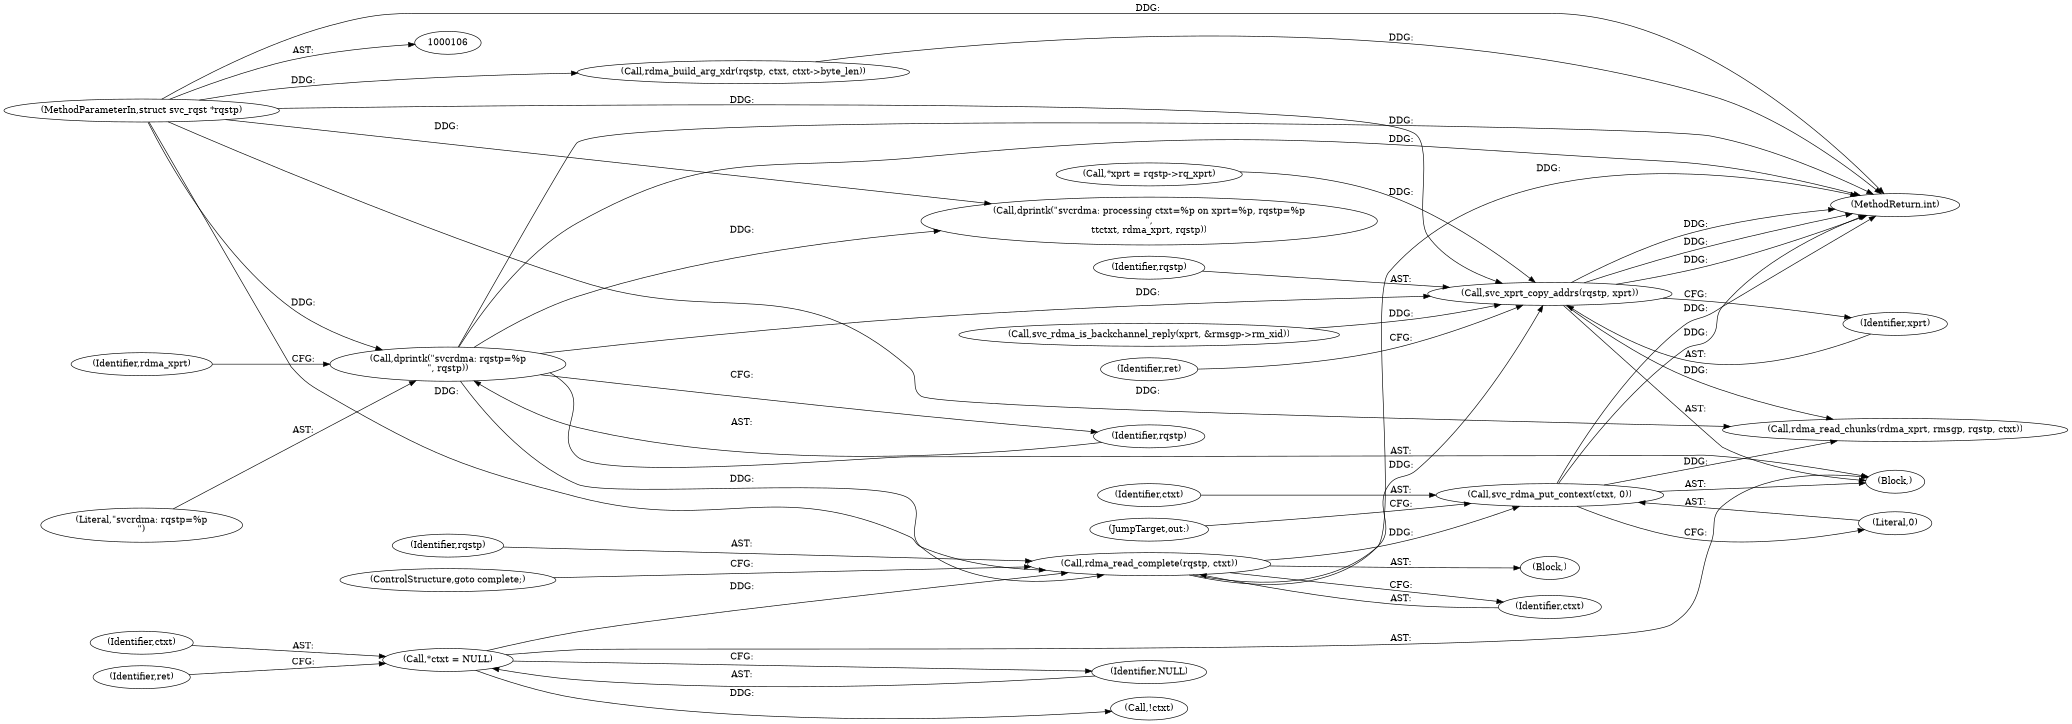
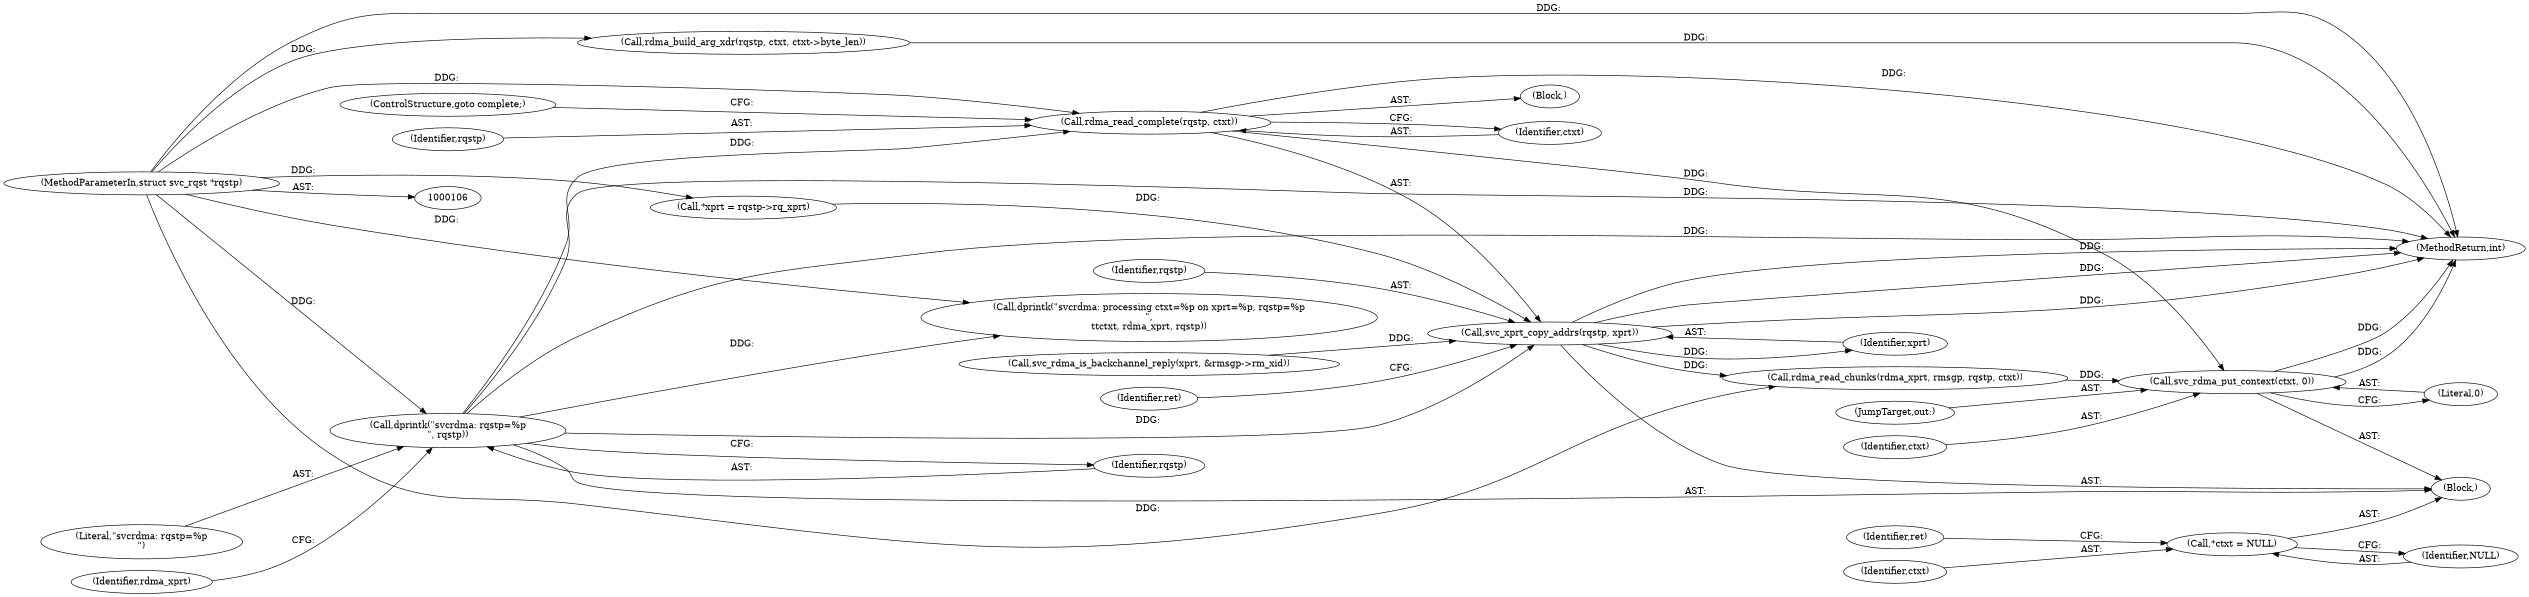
edge "(MethodParameterIn,struct svc_rqst *rqstp)" -> "(Call,svc_xprt_copy_addrs(rqstp, xprt))": now "(MethodParameterIn,struct svc_rqst *rqstp)" -> "(Call,*xprt = rqstp->rq_xprt)"
edge "(Call,svc_xprt_copy_addrs(rqstp, xprt))" -> "(Identifier,xprt)": label "CFG: " -> "DDG: "
edge "(Call,svc_rdma_put_context(ctxt, 0))" -> "(Call,rdma_read_chunks(rdma_xprt, rmsgp, rqstp, ctxt))": reversed
edge "(Call,rdma_read_complete(rqstp, ctxt))" -> "(Call,svc_xprt_copy_addrs(rqstp, xprt))": label "DDG: " -> "AST: "
edge "(JumpTarget,out:)" -> "(Call,svc_rdma_put_context(ctxt, 0))": label "CFG: " -> "AST: "
edge "(Call,*ctxt = NULL)" -> "(Call,rdma_read_complete(rqstp, ctxt))": removed, label "DDG:"
node "(Call,!ctxt)": removed
